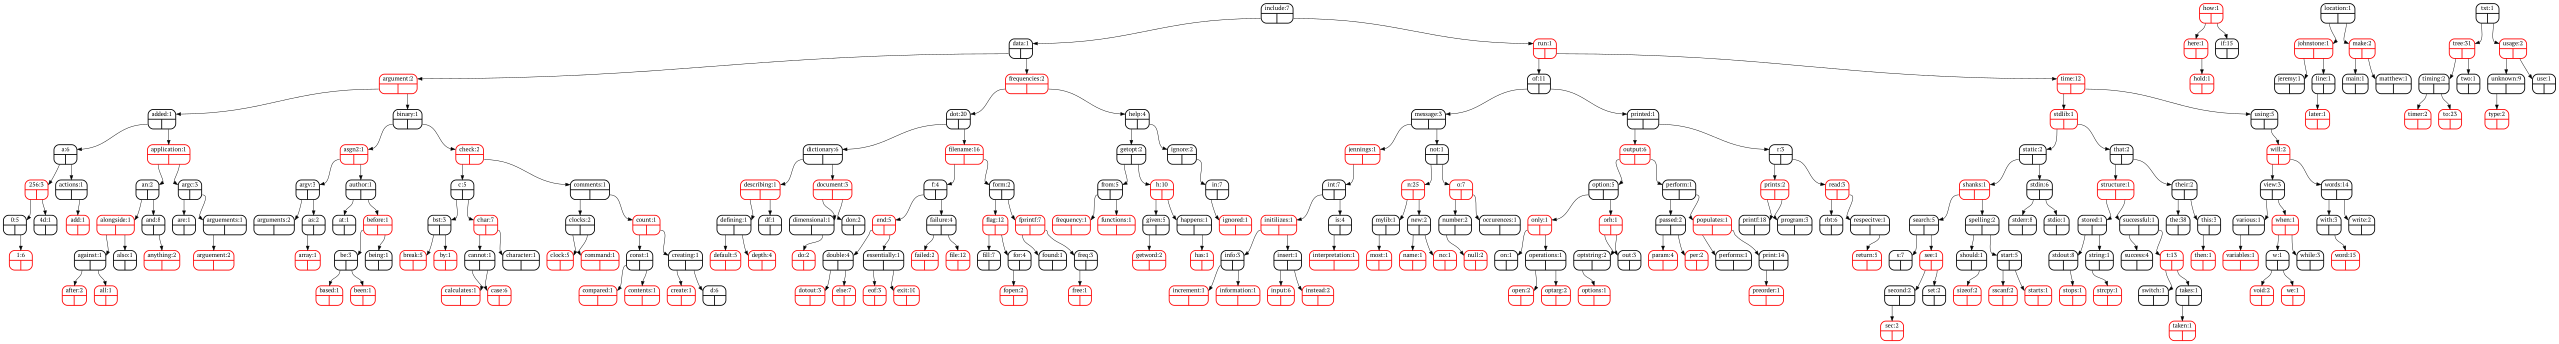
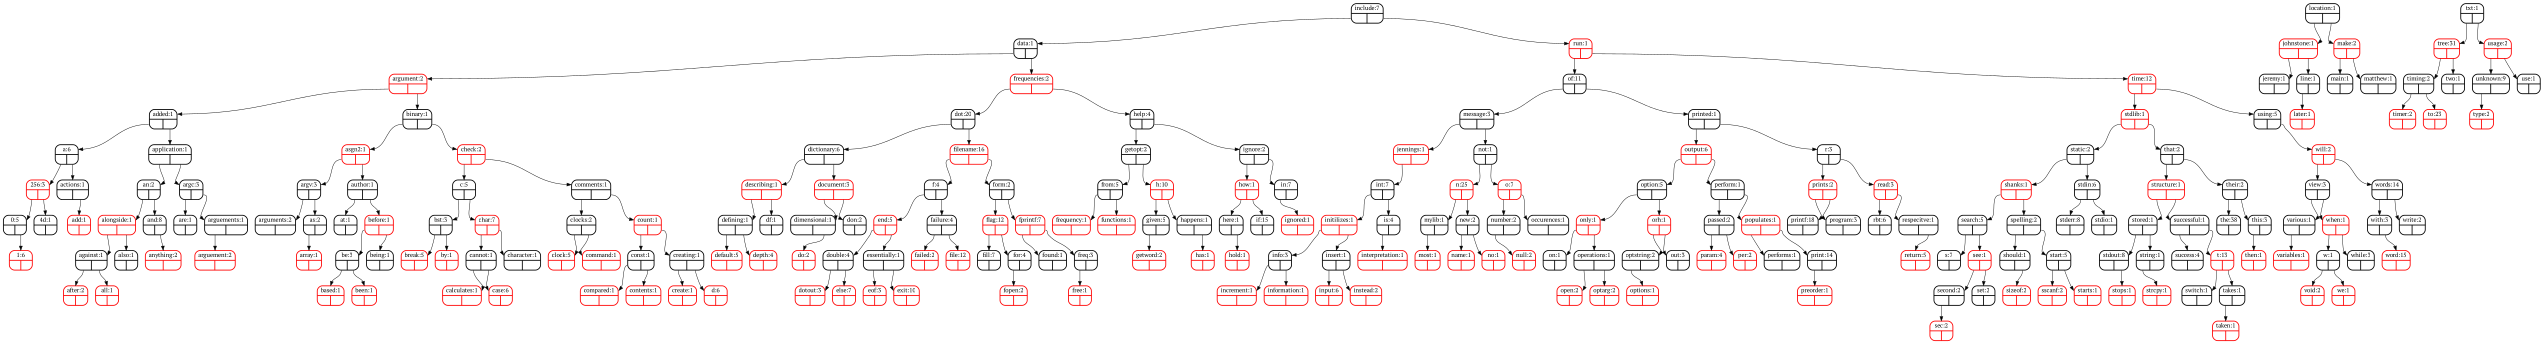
node "here:1": color red -> black
node "application:1": color red -> black
edge "ignore:2" -> "how:1": added
node "d:6": color black -> red
